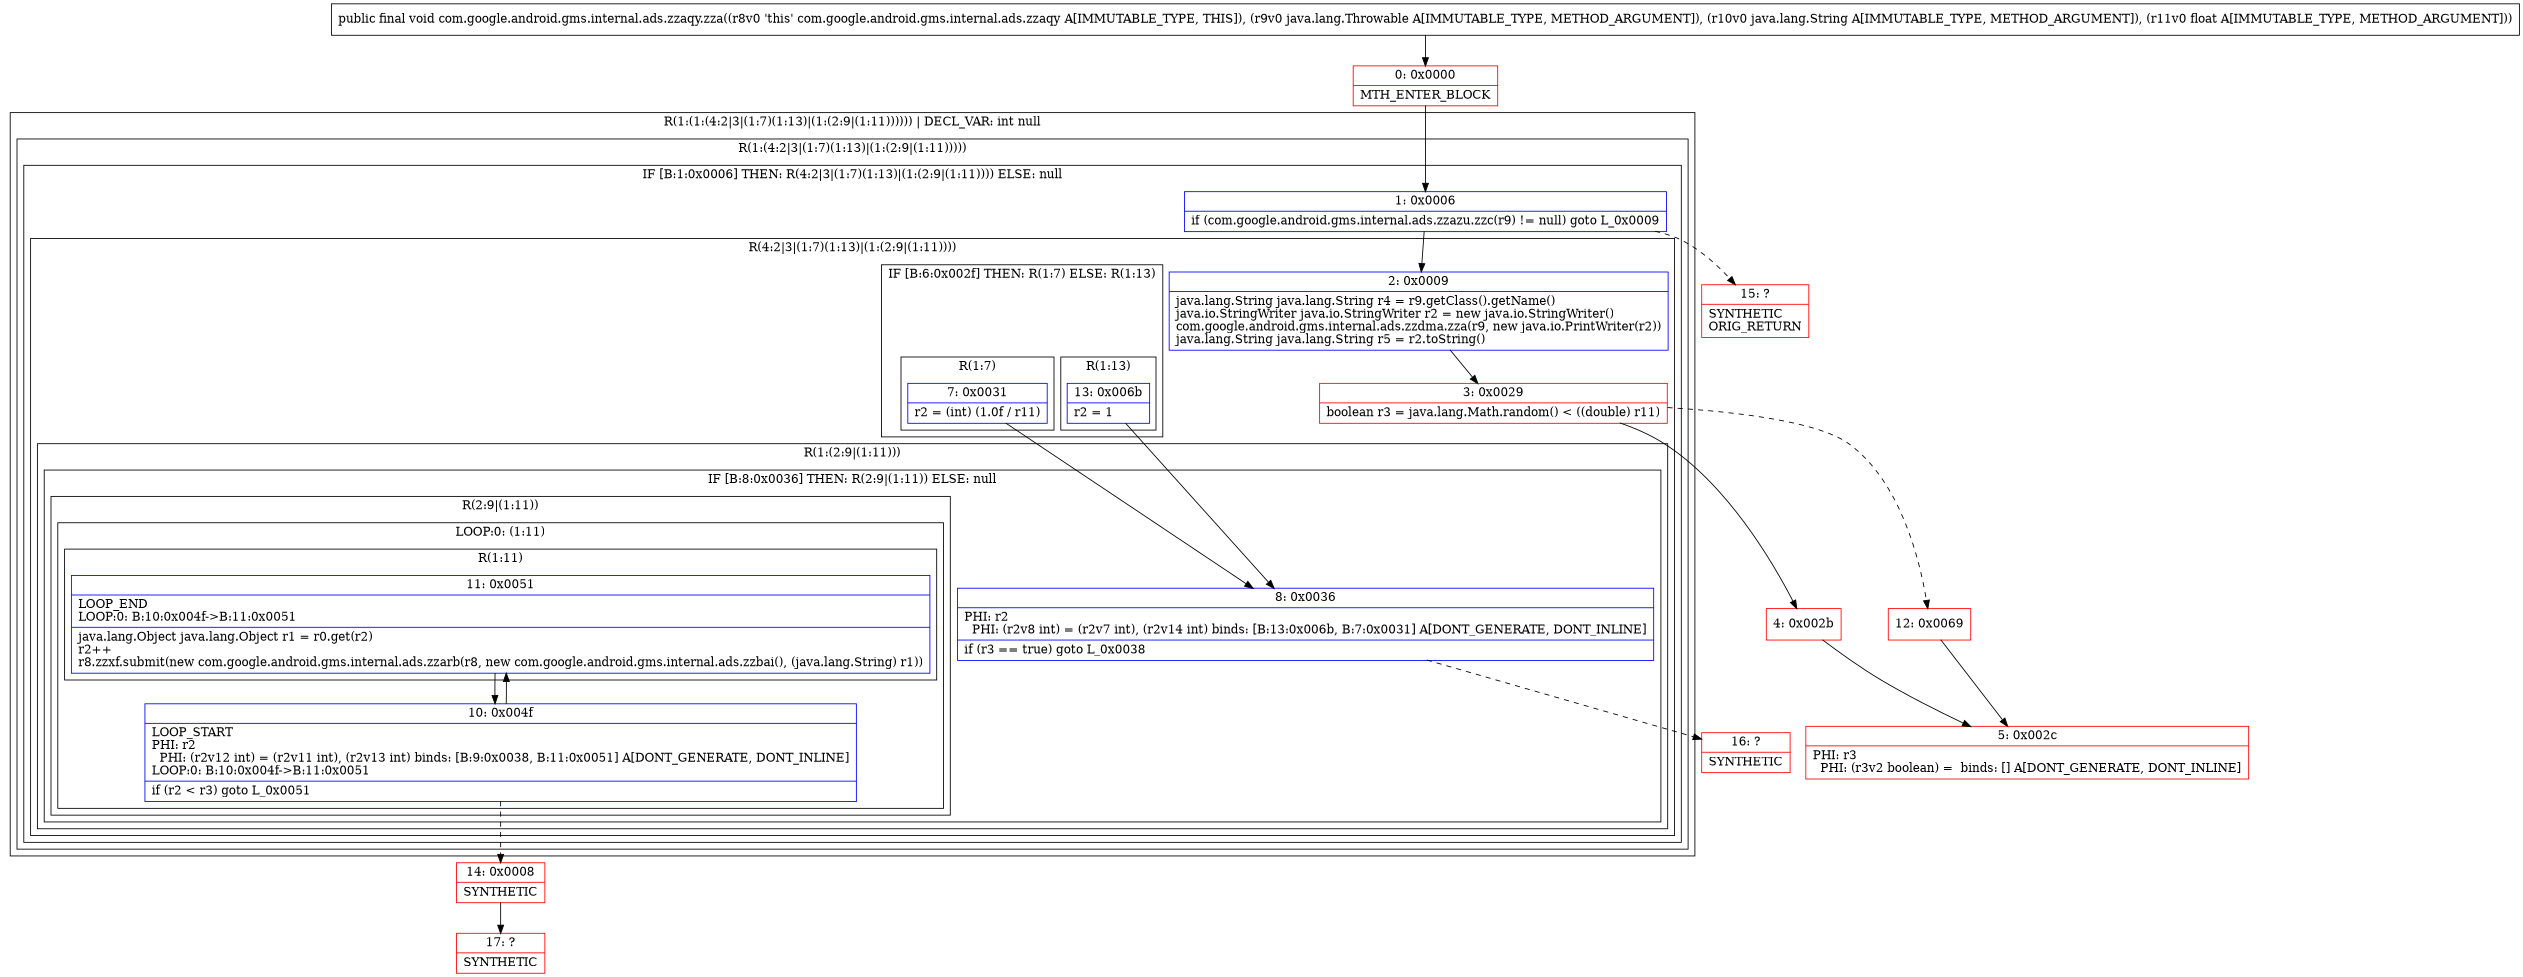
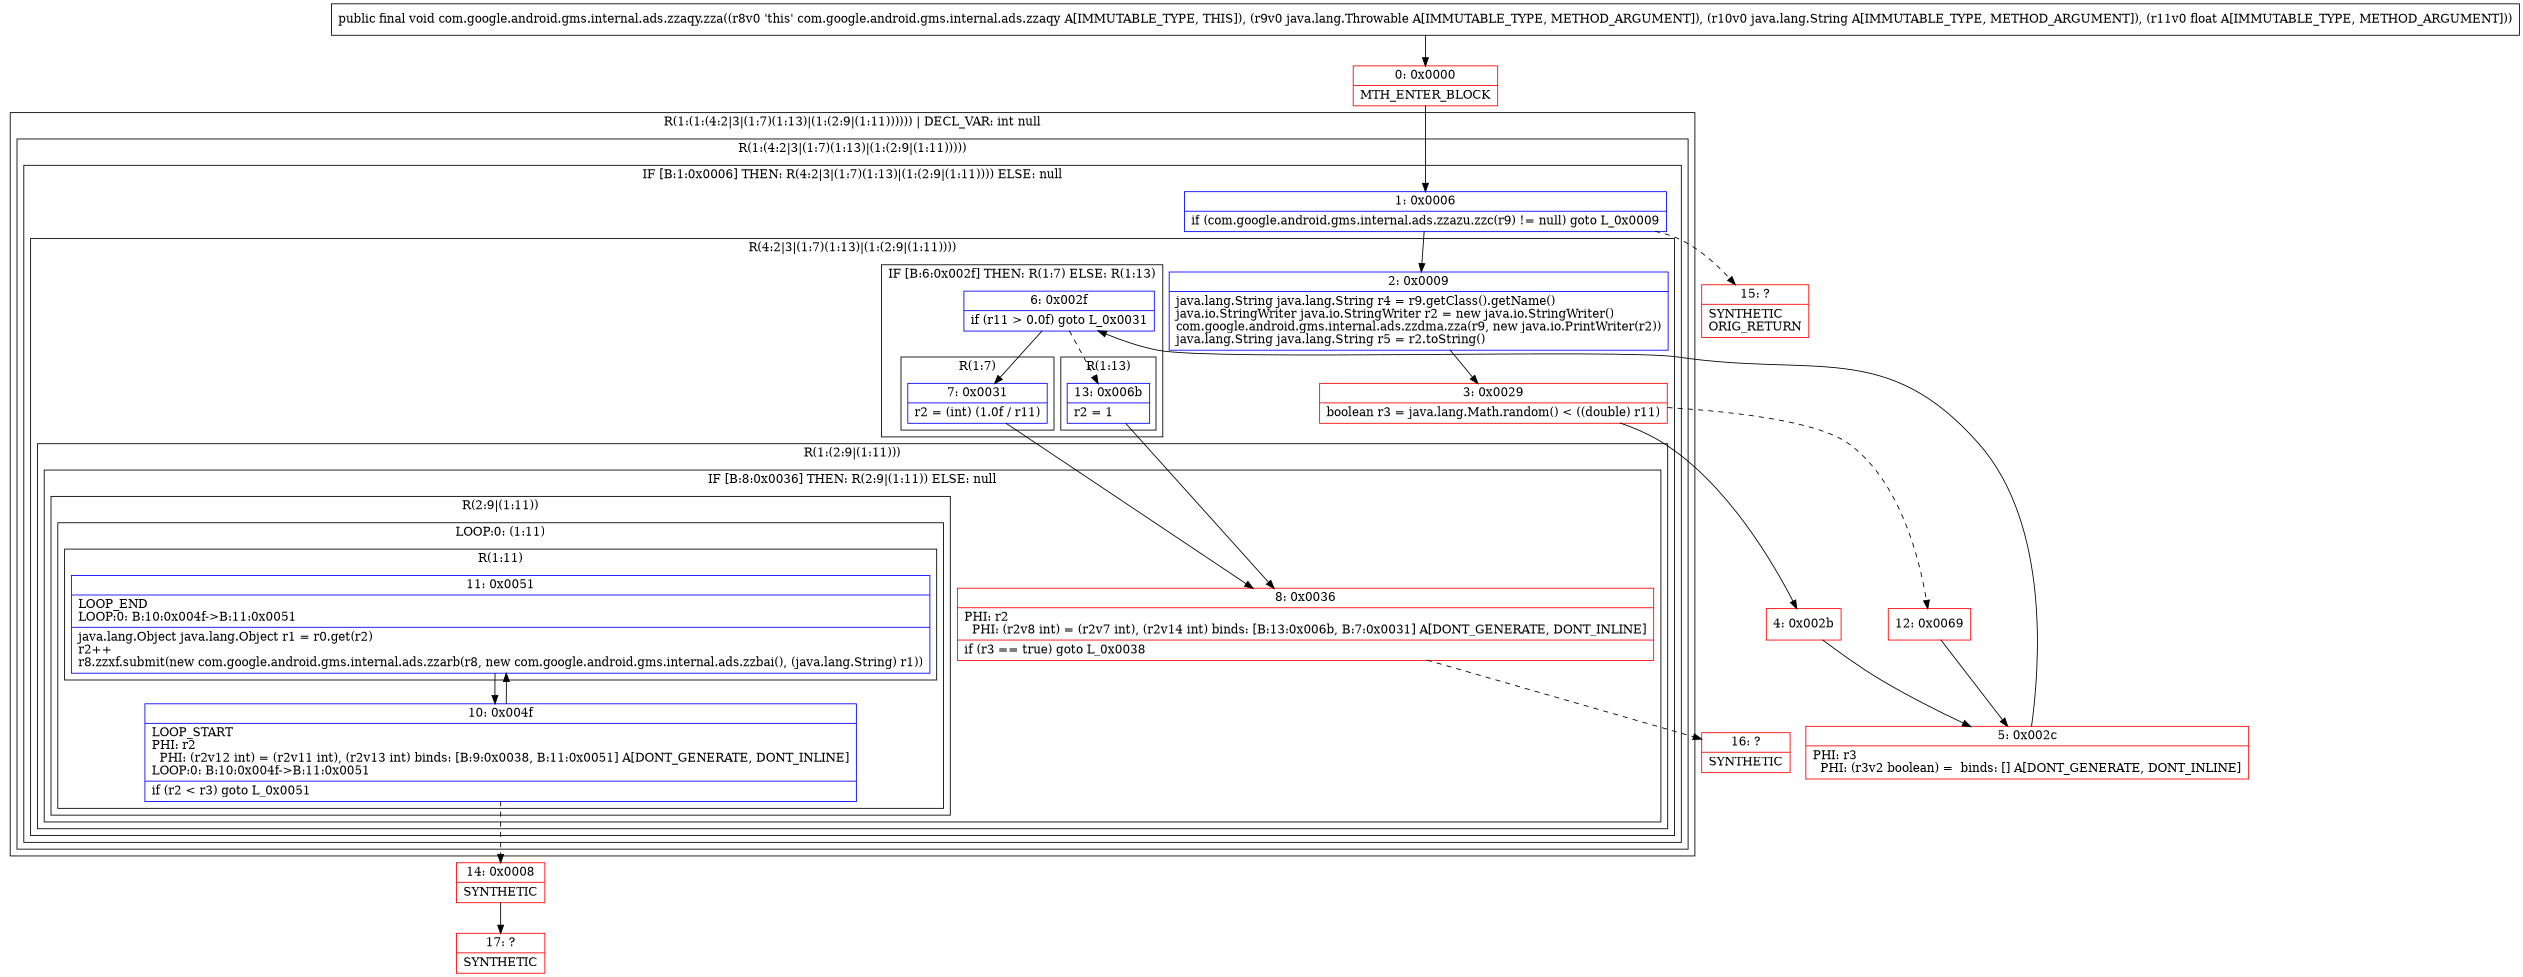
node "6: 0x002f": added
node "8: 0x0036": color blue -> red
